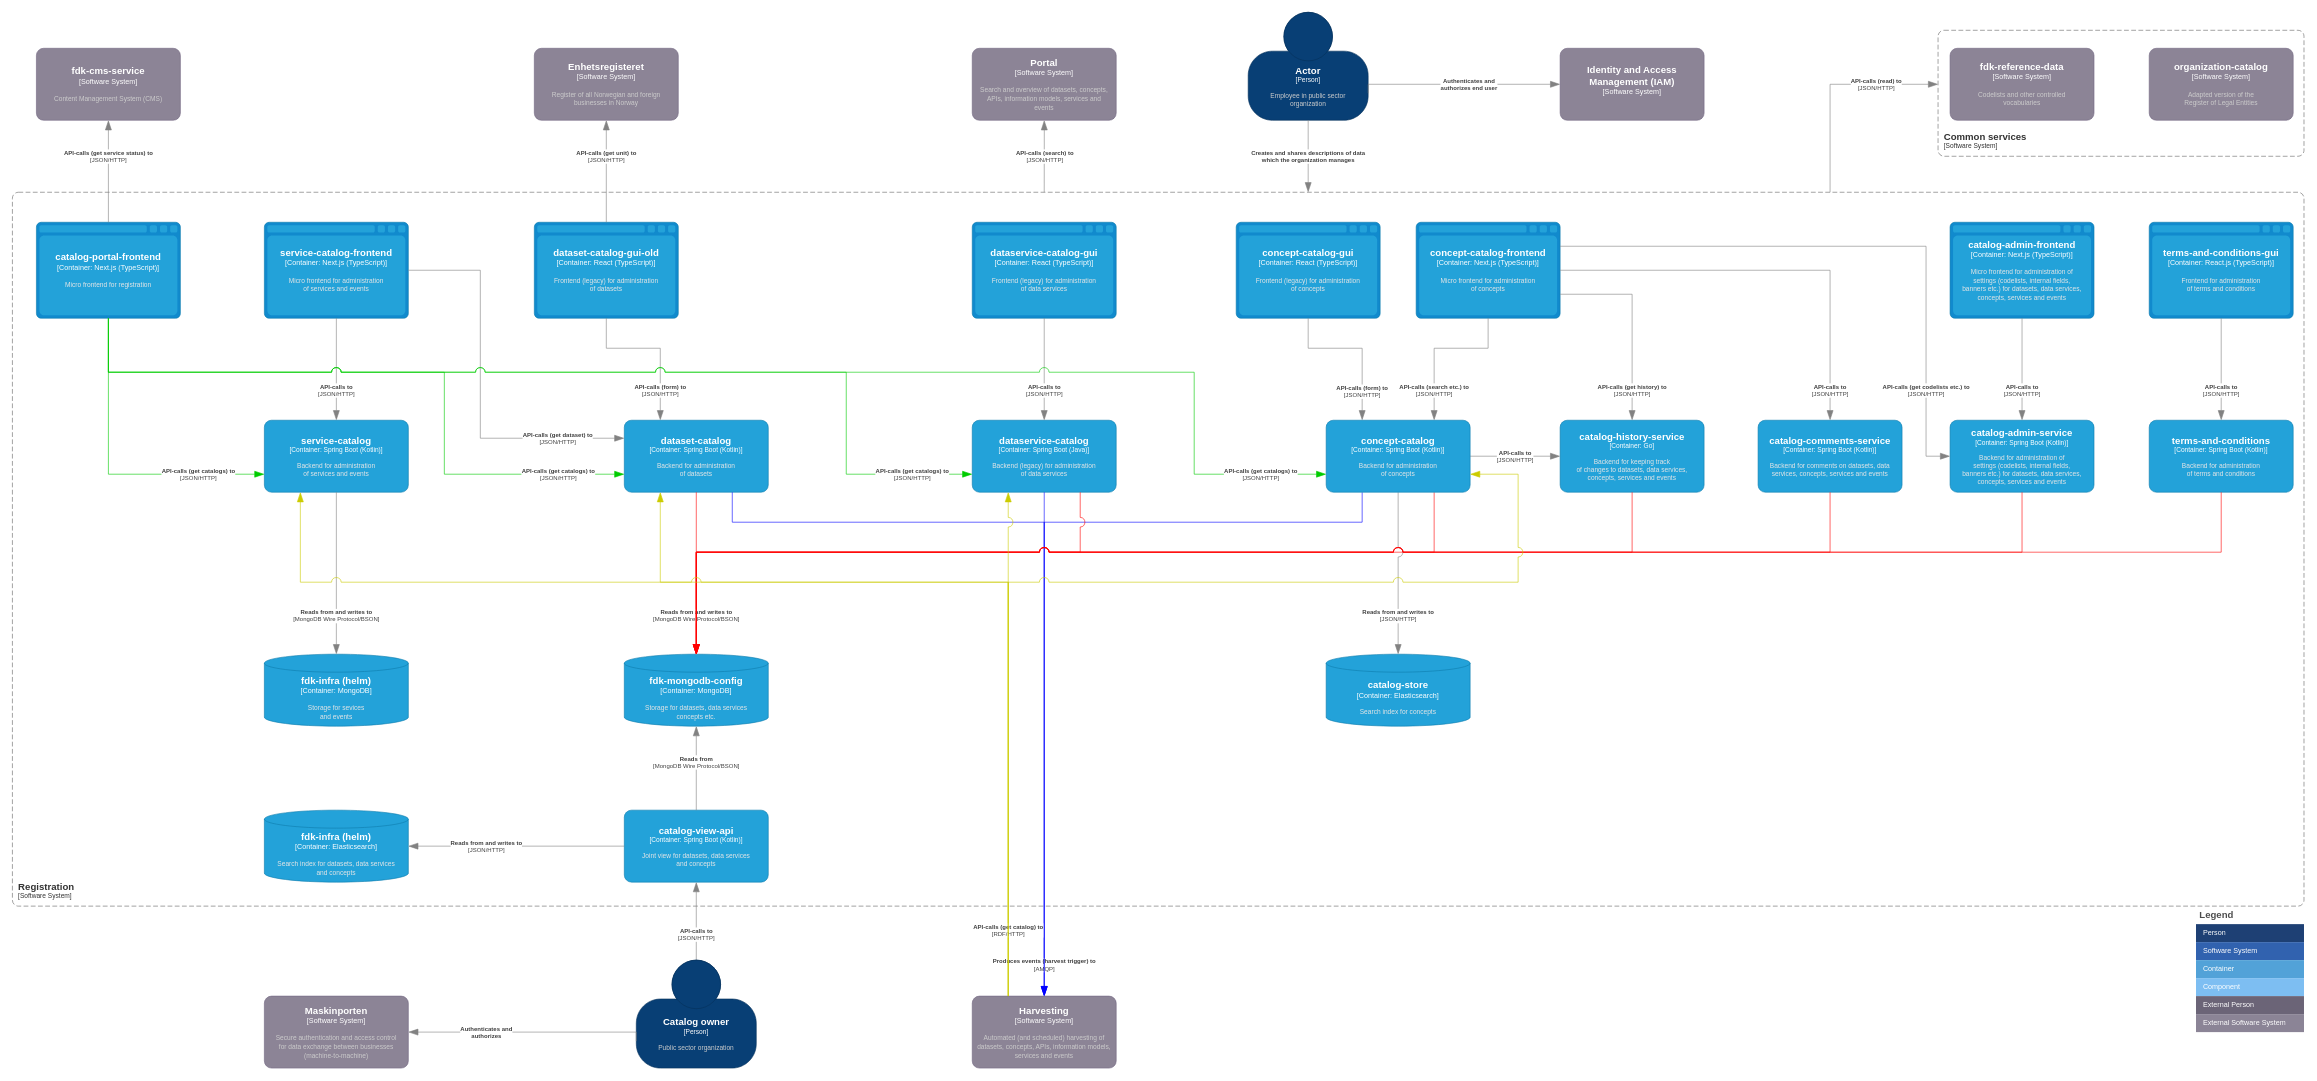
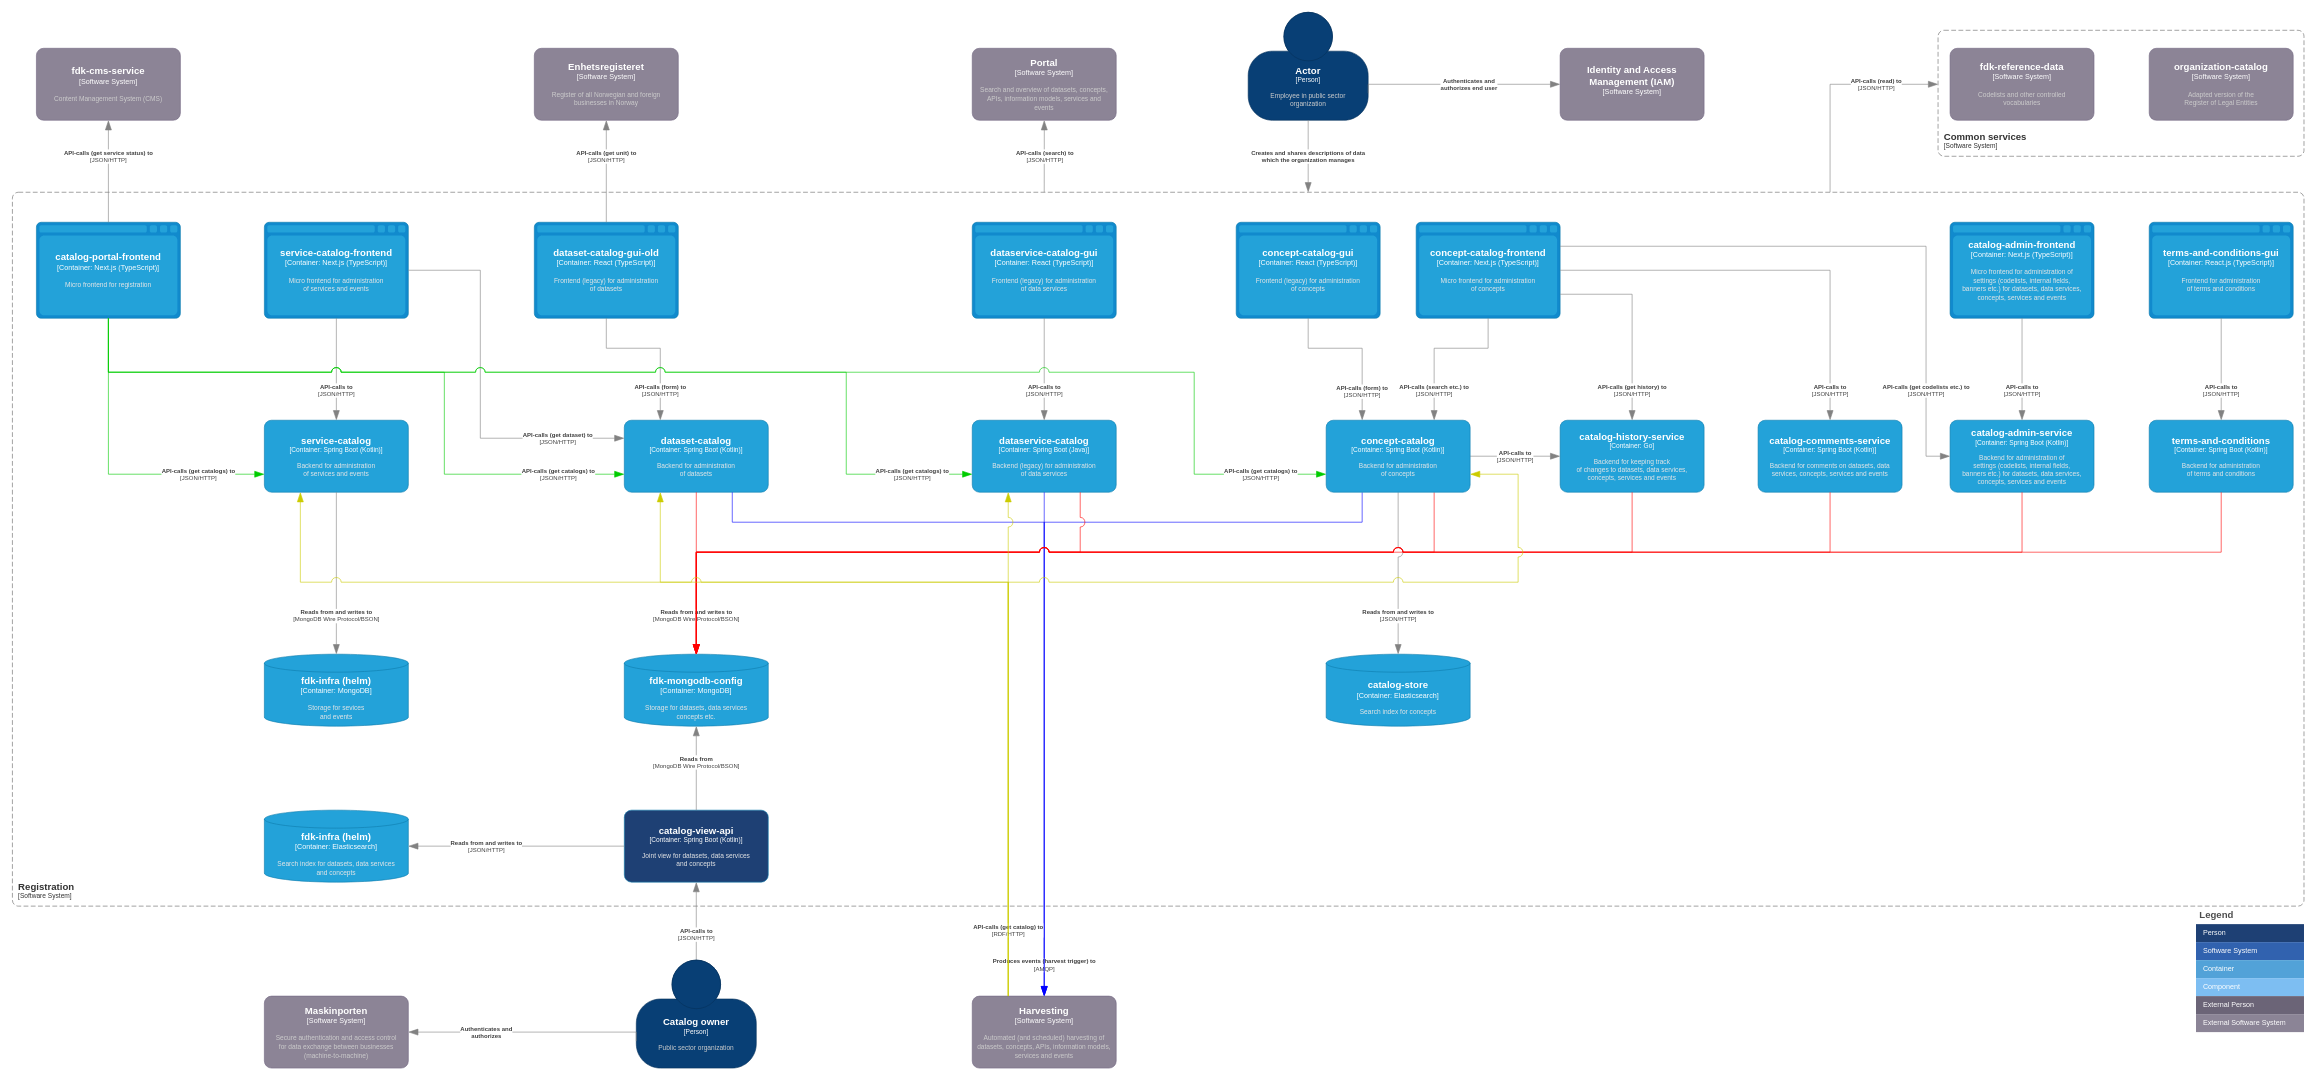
node "catalog-view-api [Container: Spring Boot (Kotlin)] Joint view for datasets, data services and concepts": fillcolor #23a2d9 -> #1e4074
